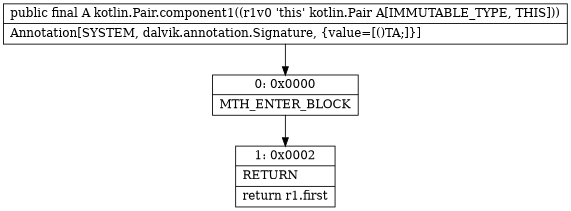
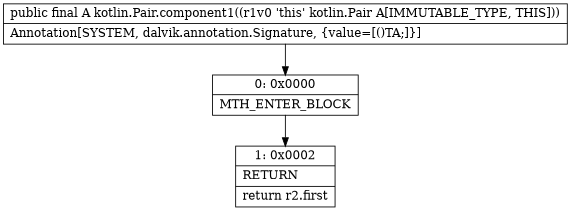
node "1: 0x0002": text "return r1.first" -> "return r2.first"
